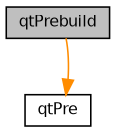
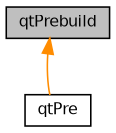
edge "qtPrebuild" -> "qtPre": reversed
